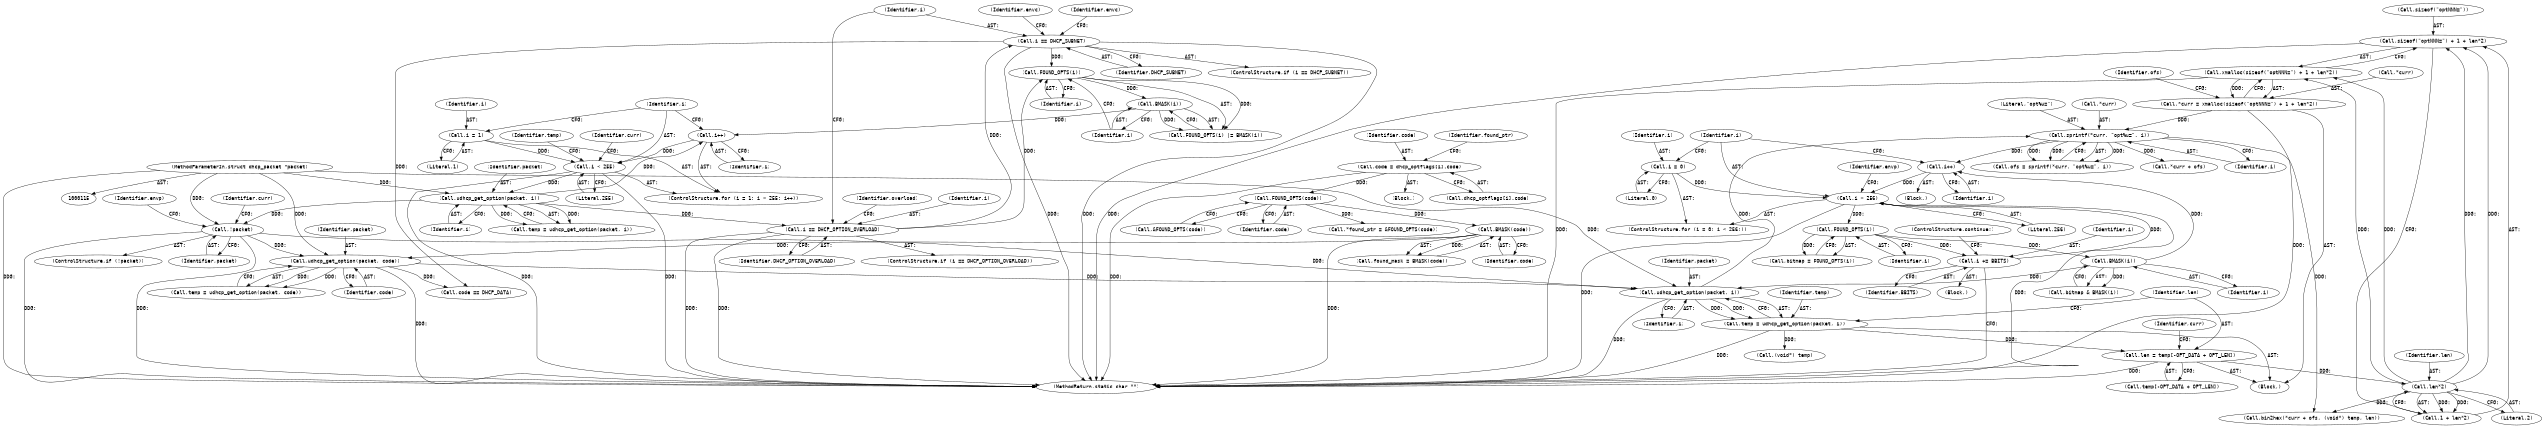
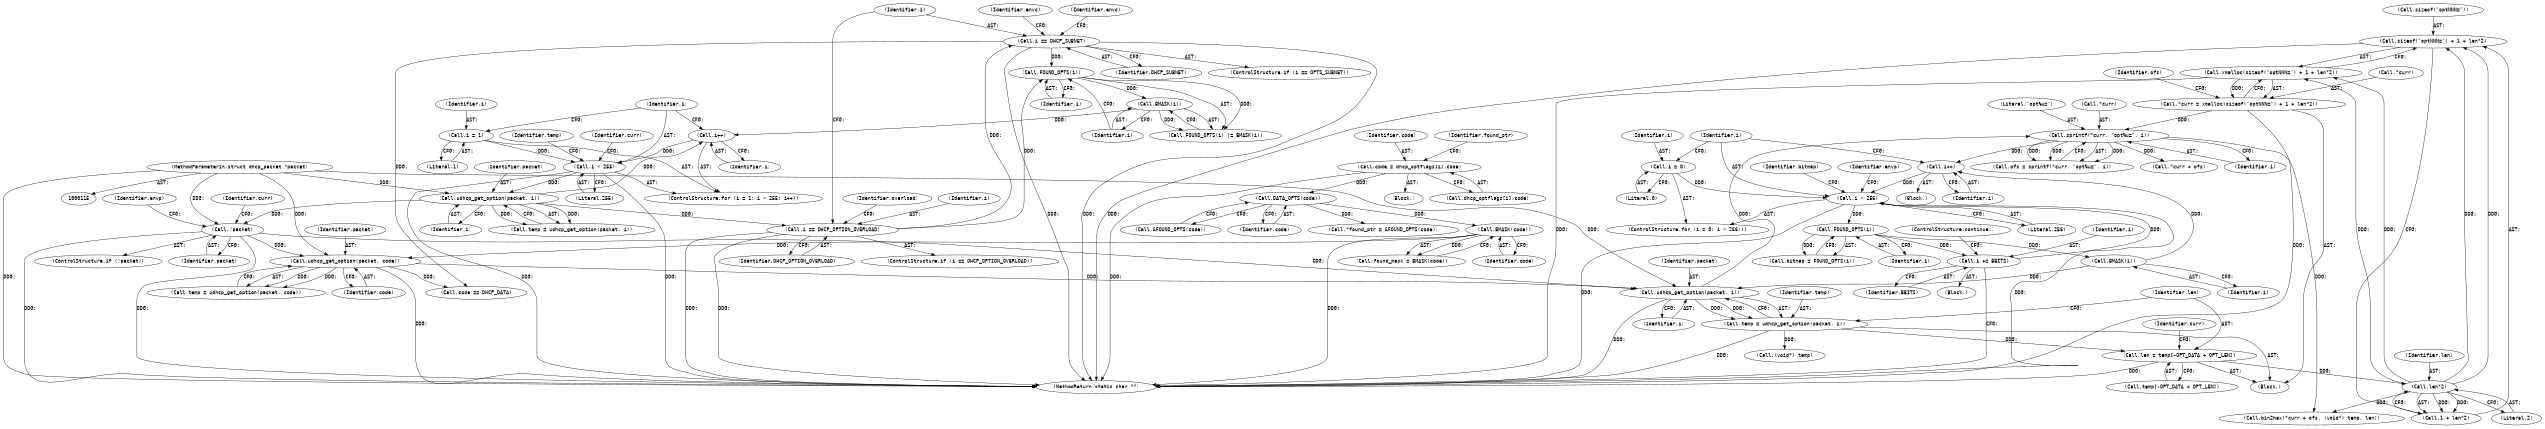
node "(ControlStructure,if (i == DHCP_SUBNET))": label "(ControlStructure,if (i == DHCP_SUBNET))" -> "(ControlStructure,if (i == OPTS_SUBNET))"
node "(Identifier,bitmap)": added
node "(Call,FOUND_OPTS(code))": label "(Call,FOUND_OPTS(code))" -> "(Call,DATA_OPTS(code))"
edge "(Call,found_mask = BMASK(code))" -> "(Call,BMASK(code))": label "AST: " -> "CFG: "
node "(Call,bitmap & BMASK(i))": removed
